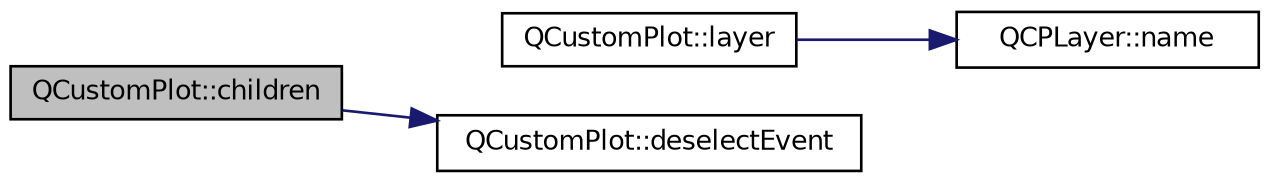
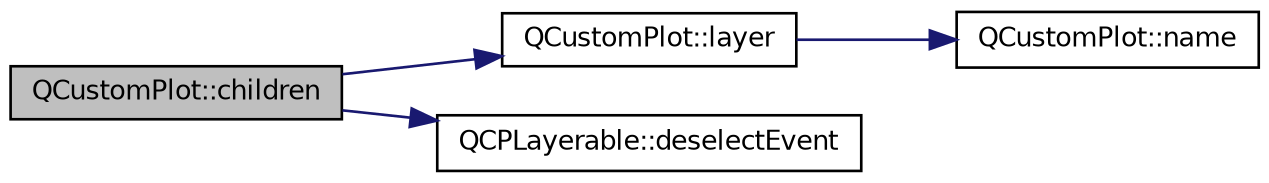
node "QCPLayer::name": label "QCPLayer::name" -> "QCustomPlot::name"
edge "QCustomPlot::children" -> "QCustomPlot::layer": added
node "QCustomPlot::deselectEvent": label "QCustomPlot::deselectEvent" -> "QCPLayerable::deselectEvent"
